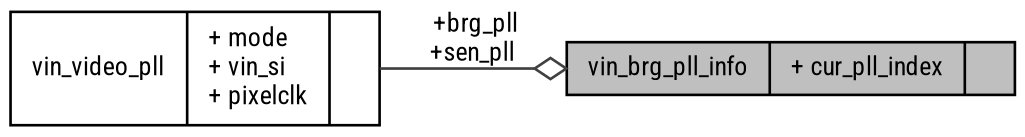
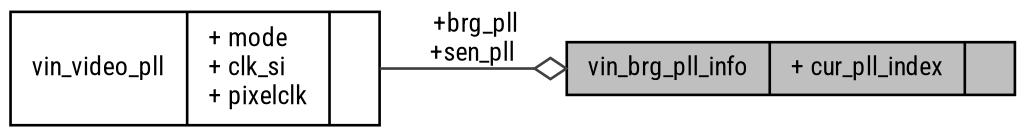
node "vin_video_pll": text "+ vin_si" -> "+ clk_si"
